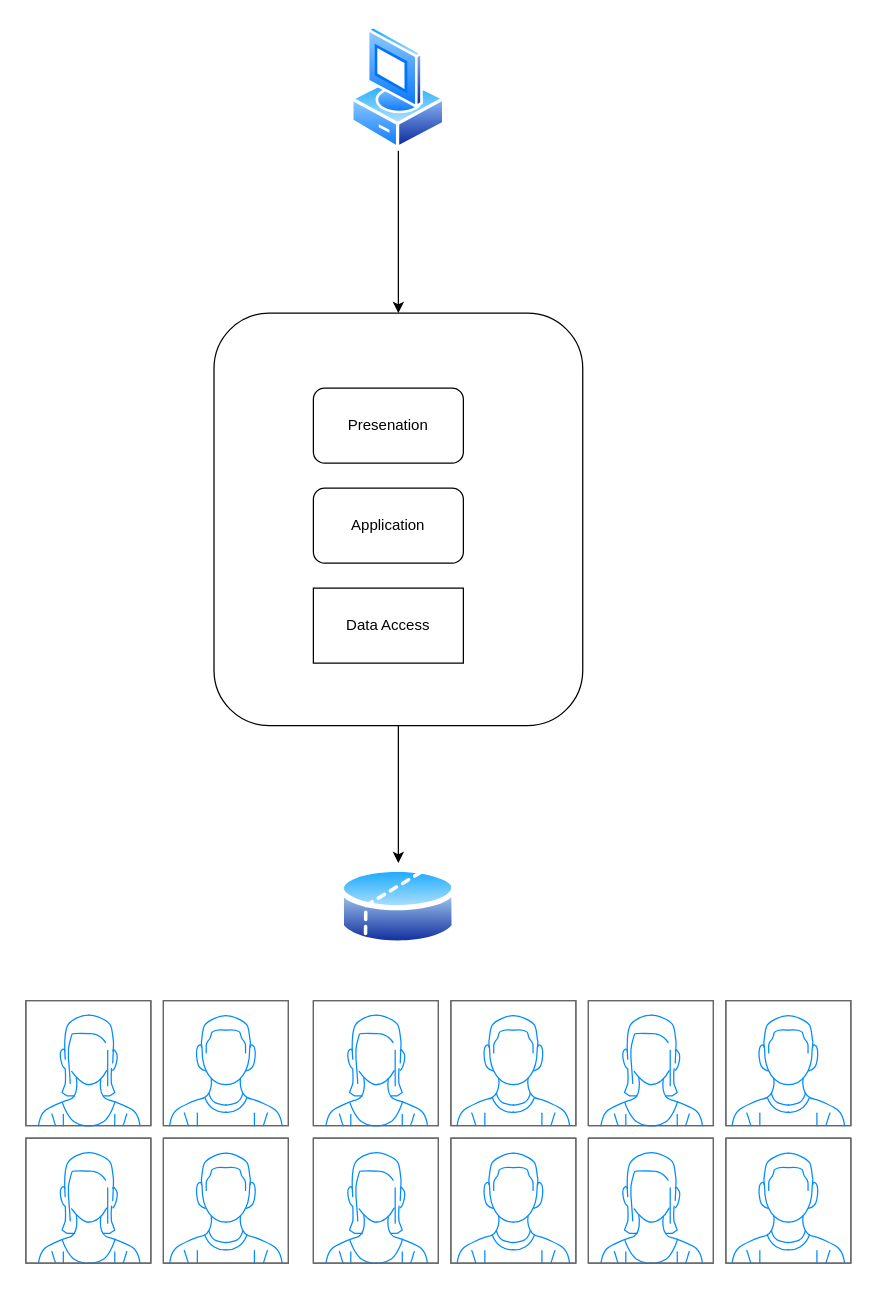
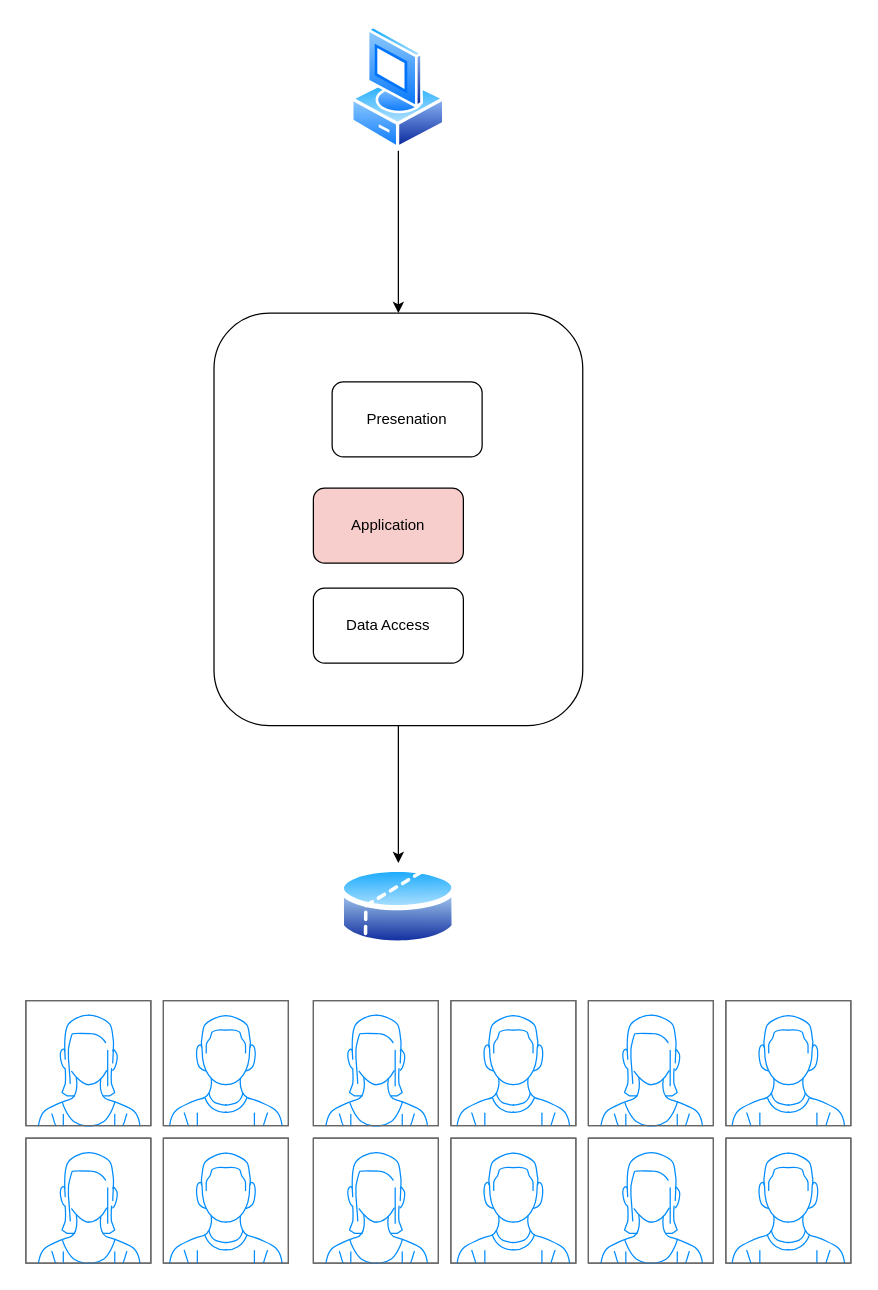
node "Presenation": moved (388, 426) -> (407, 419)
node "Application": fillcolor #ffffff -> #f8cecc
node "Data Access": shape rectangle -> rounded rectangle
